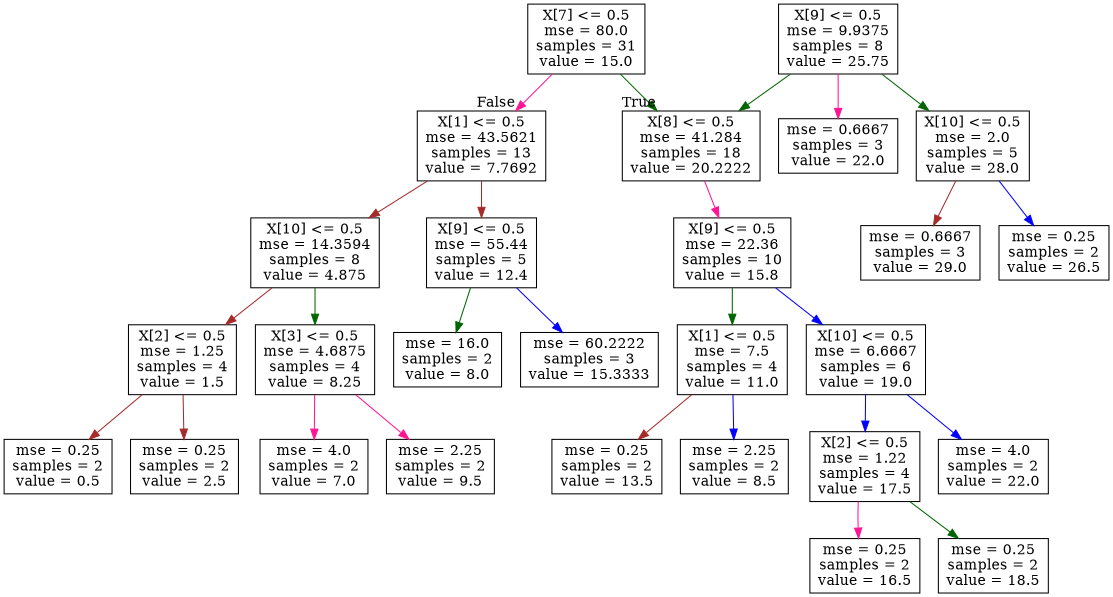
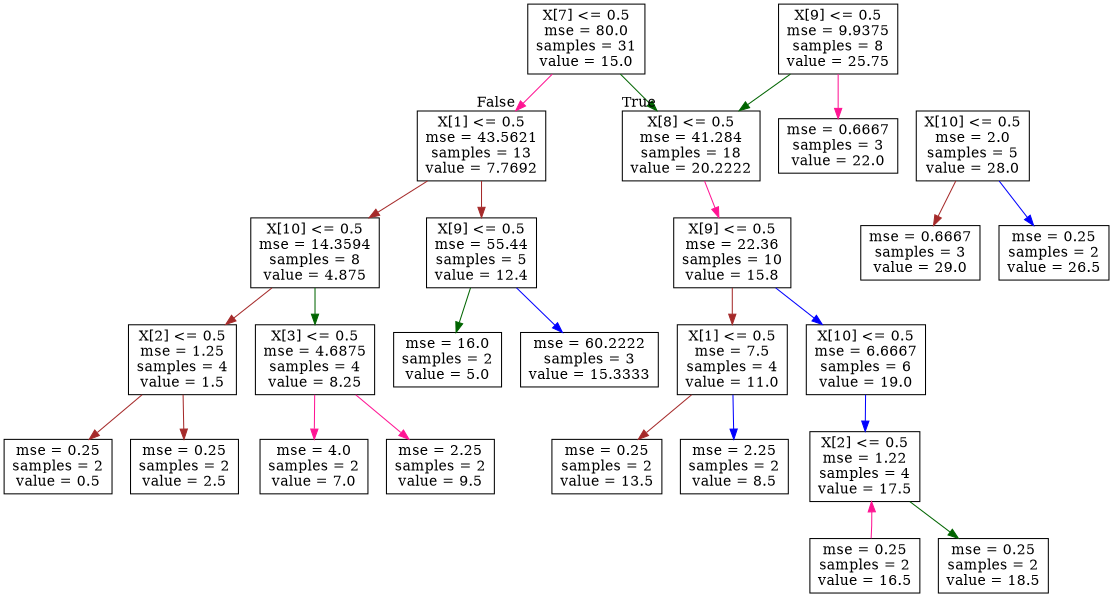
edge "X[9] <= 0.5 mse = 9.9375 samples = 8 value = 25.75" -> "X[10] <= 0.5 mse = 2.0 samples = 5 value = 28.0": removed
edge "X[9] <= 0.5 mse = 22.36 samples = 10 value = 15.8" -> "X[1] <= 0.5 mse = 7.5 samples = 4 value = 11.0": color darkgreen -> brown
node "mse = 16.0 samples = 2 value = 8.0": label "mse = 16.0 samples = 2 value = 8.0" -> "mse = 16.0 samples = 2 value = 5.0"
node "mse = 4.0 samples = 2 value = 22.0": removed
edge "X[2] <= 0.5 mse = 1.22 samples = 4 value = 17.5" -> "mse = 0.25 samples = 2 value = 16.5": reversed
